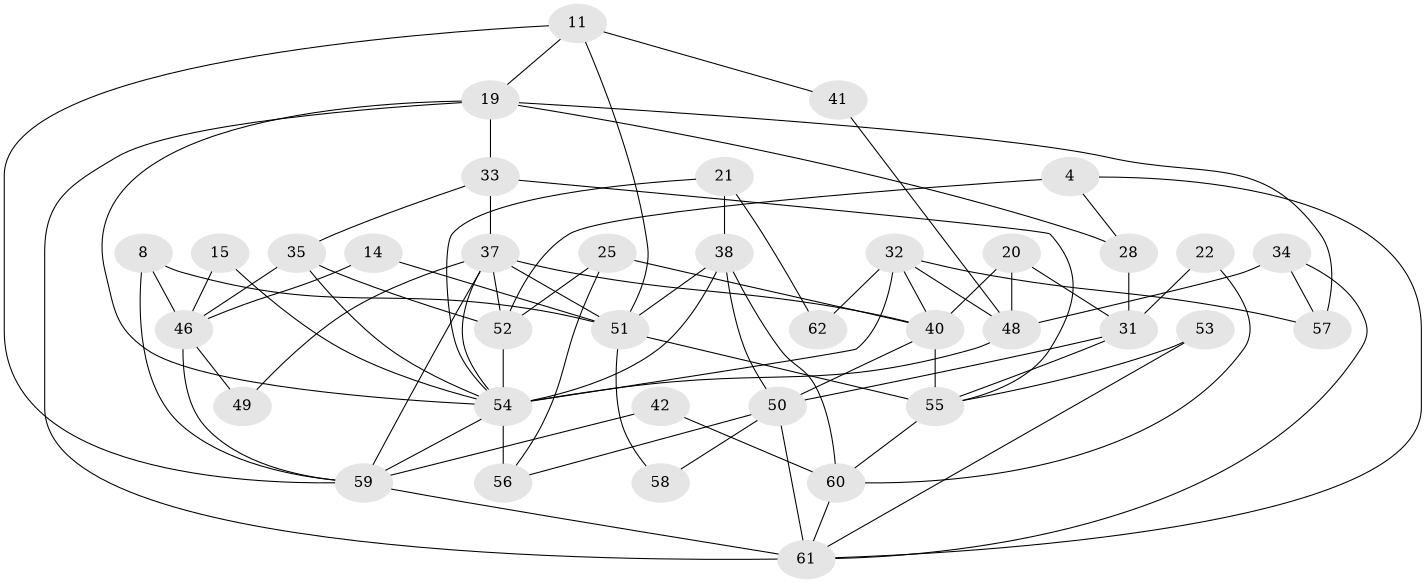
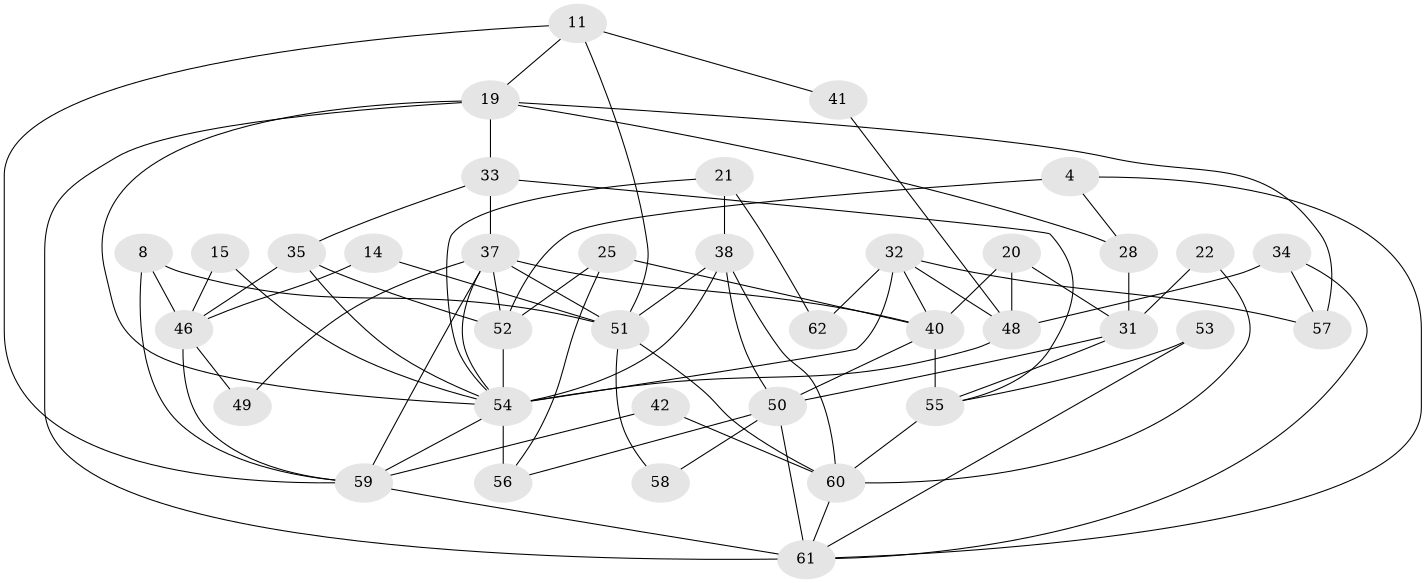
edge "51" -- "55": now "51" -- "60"
